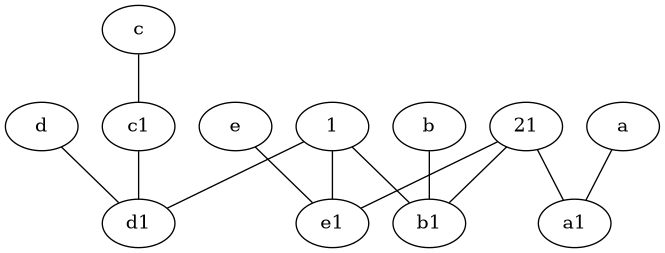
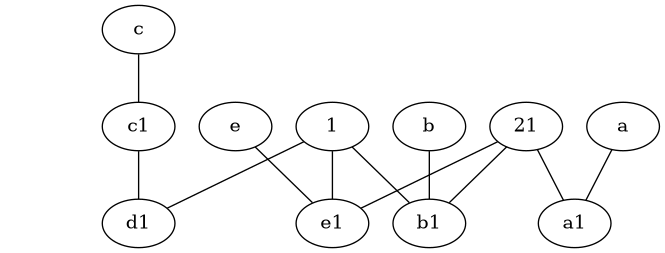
node "d": removed
